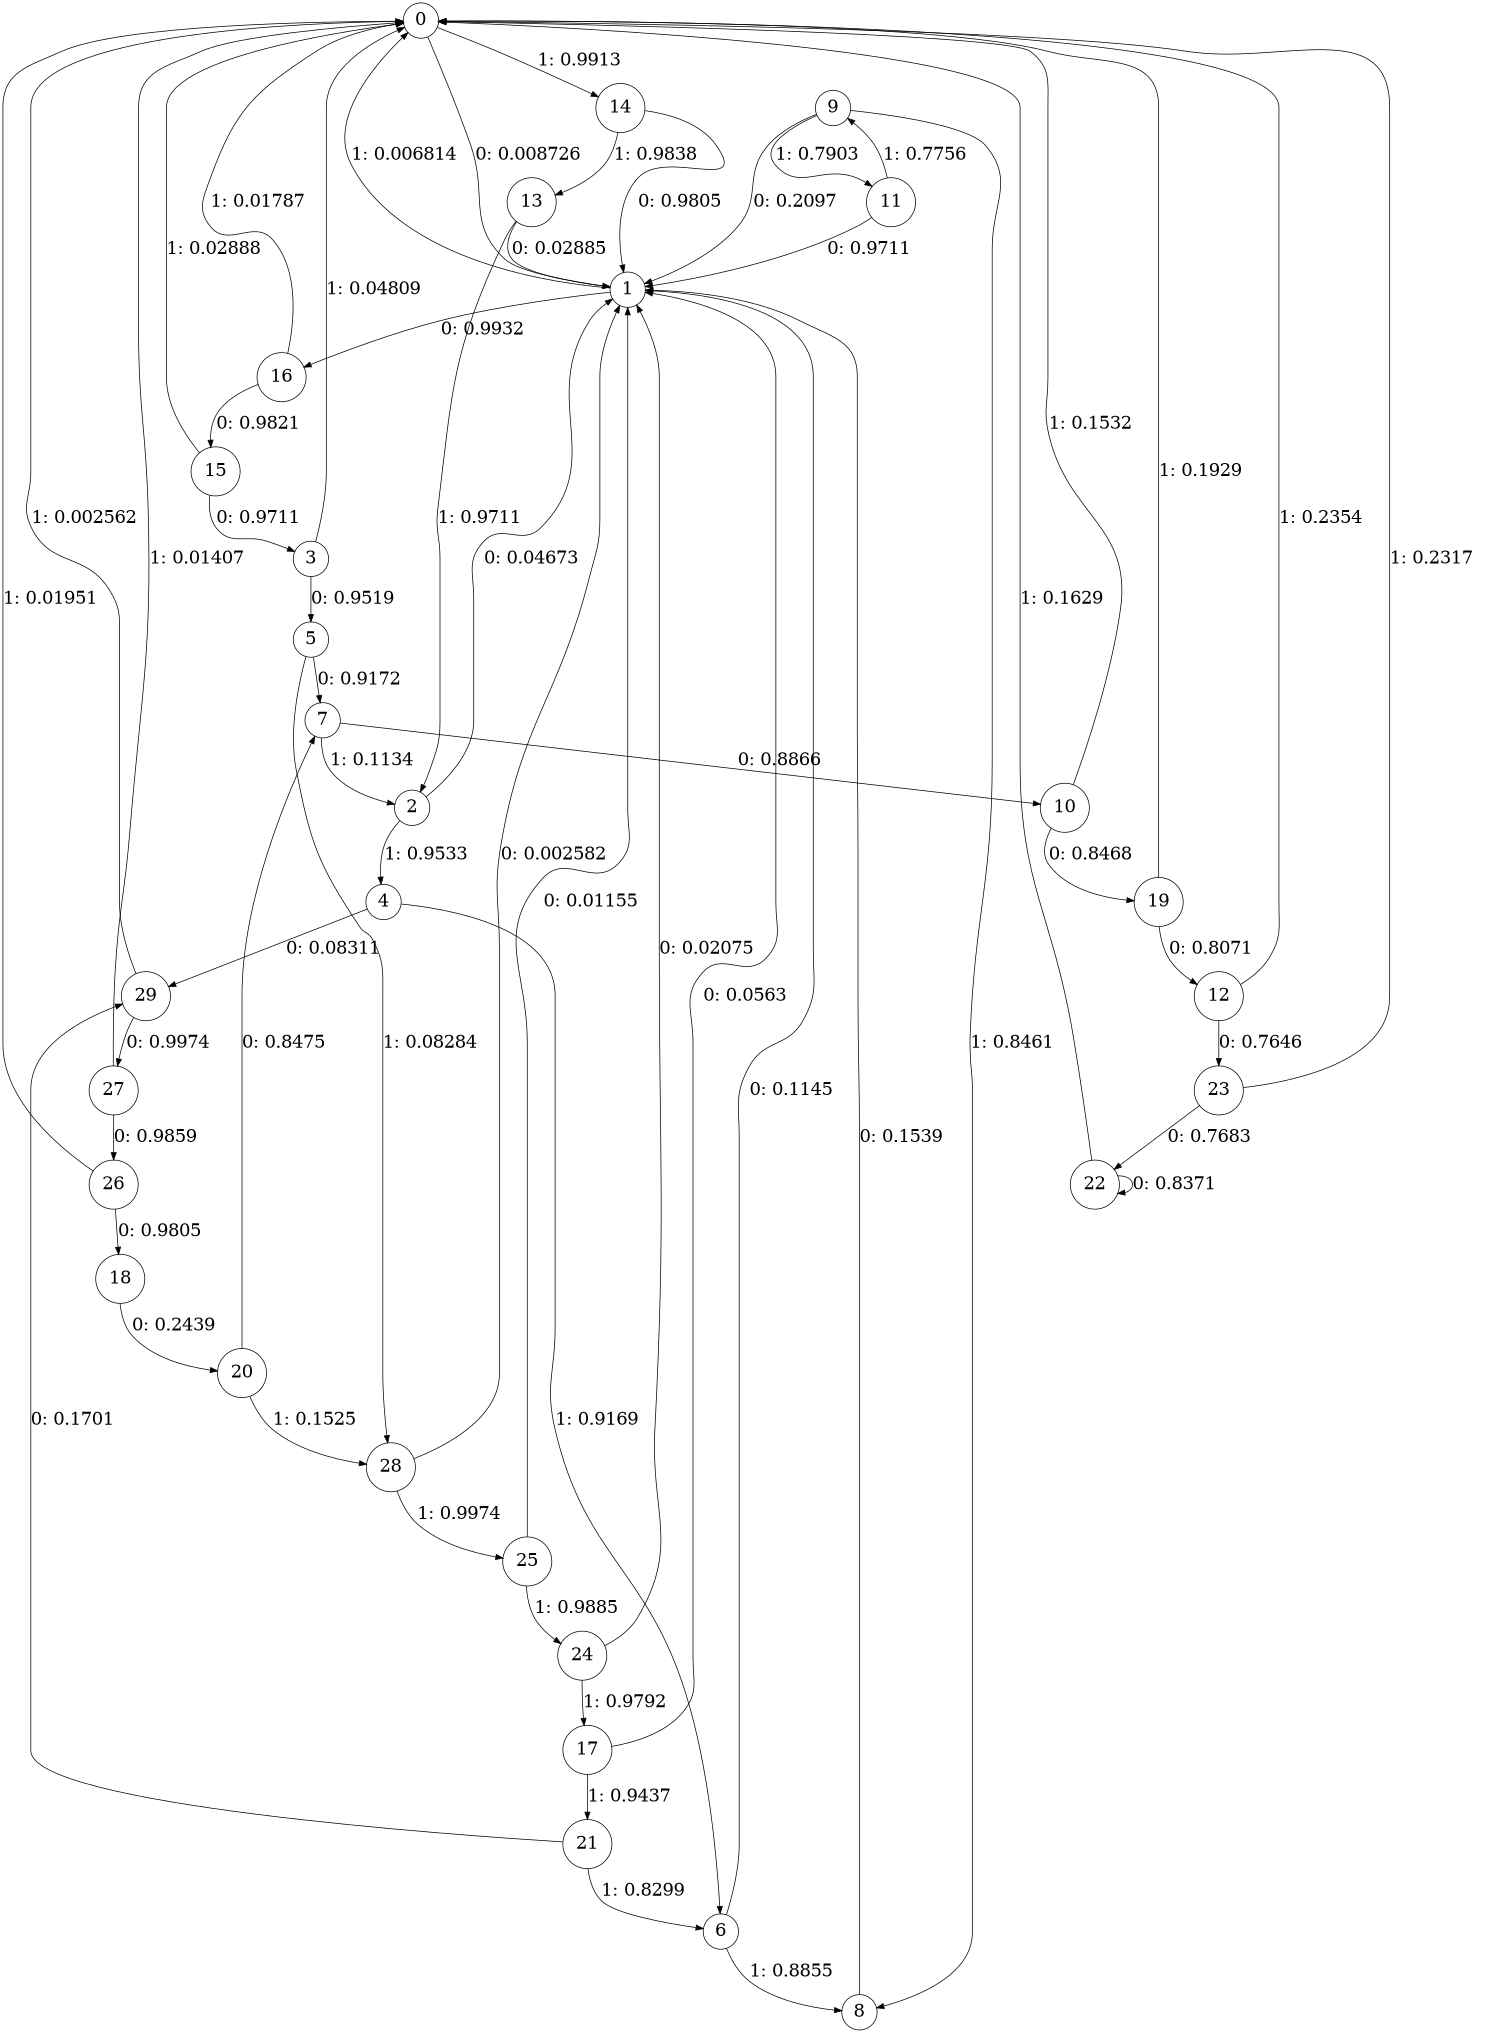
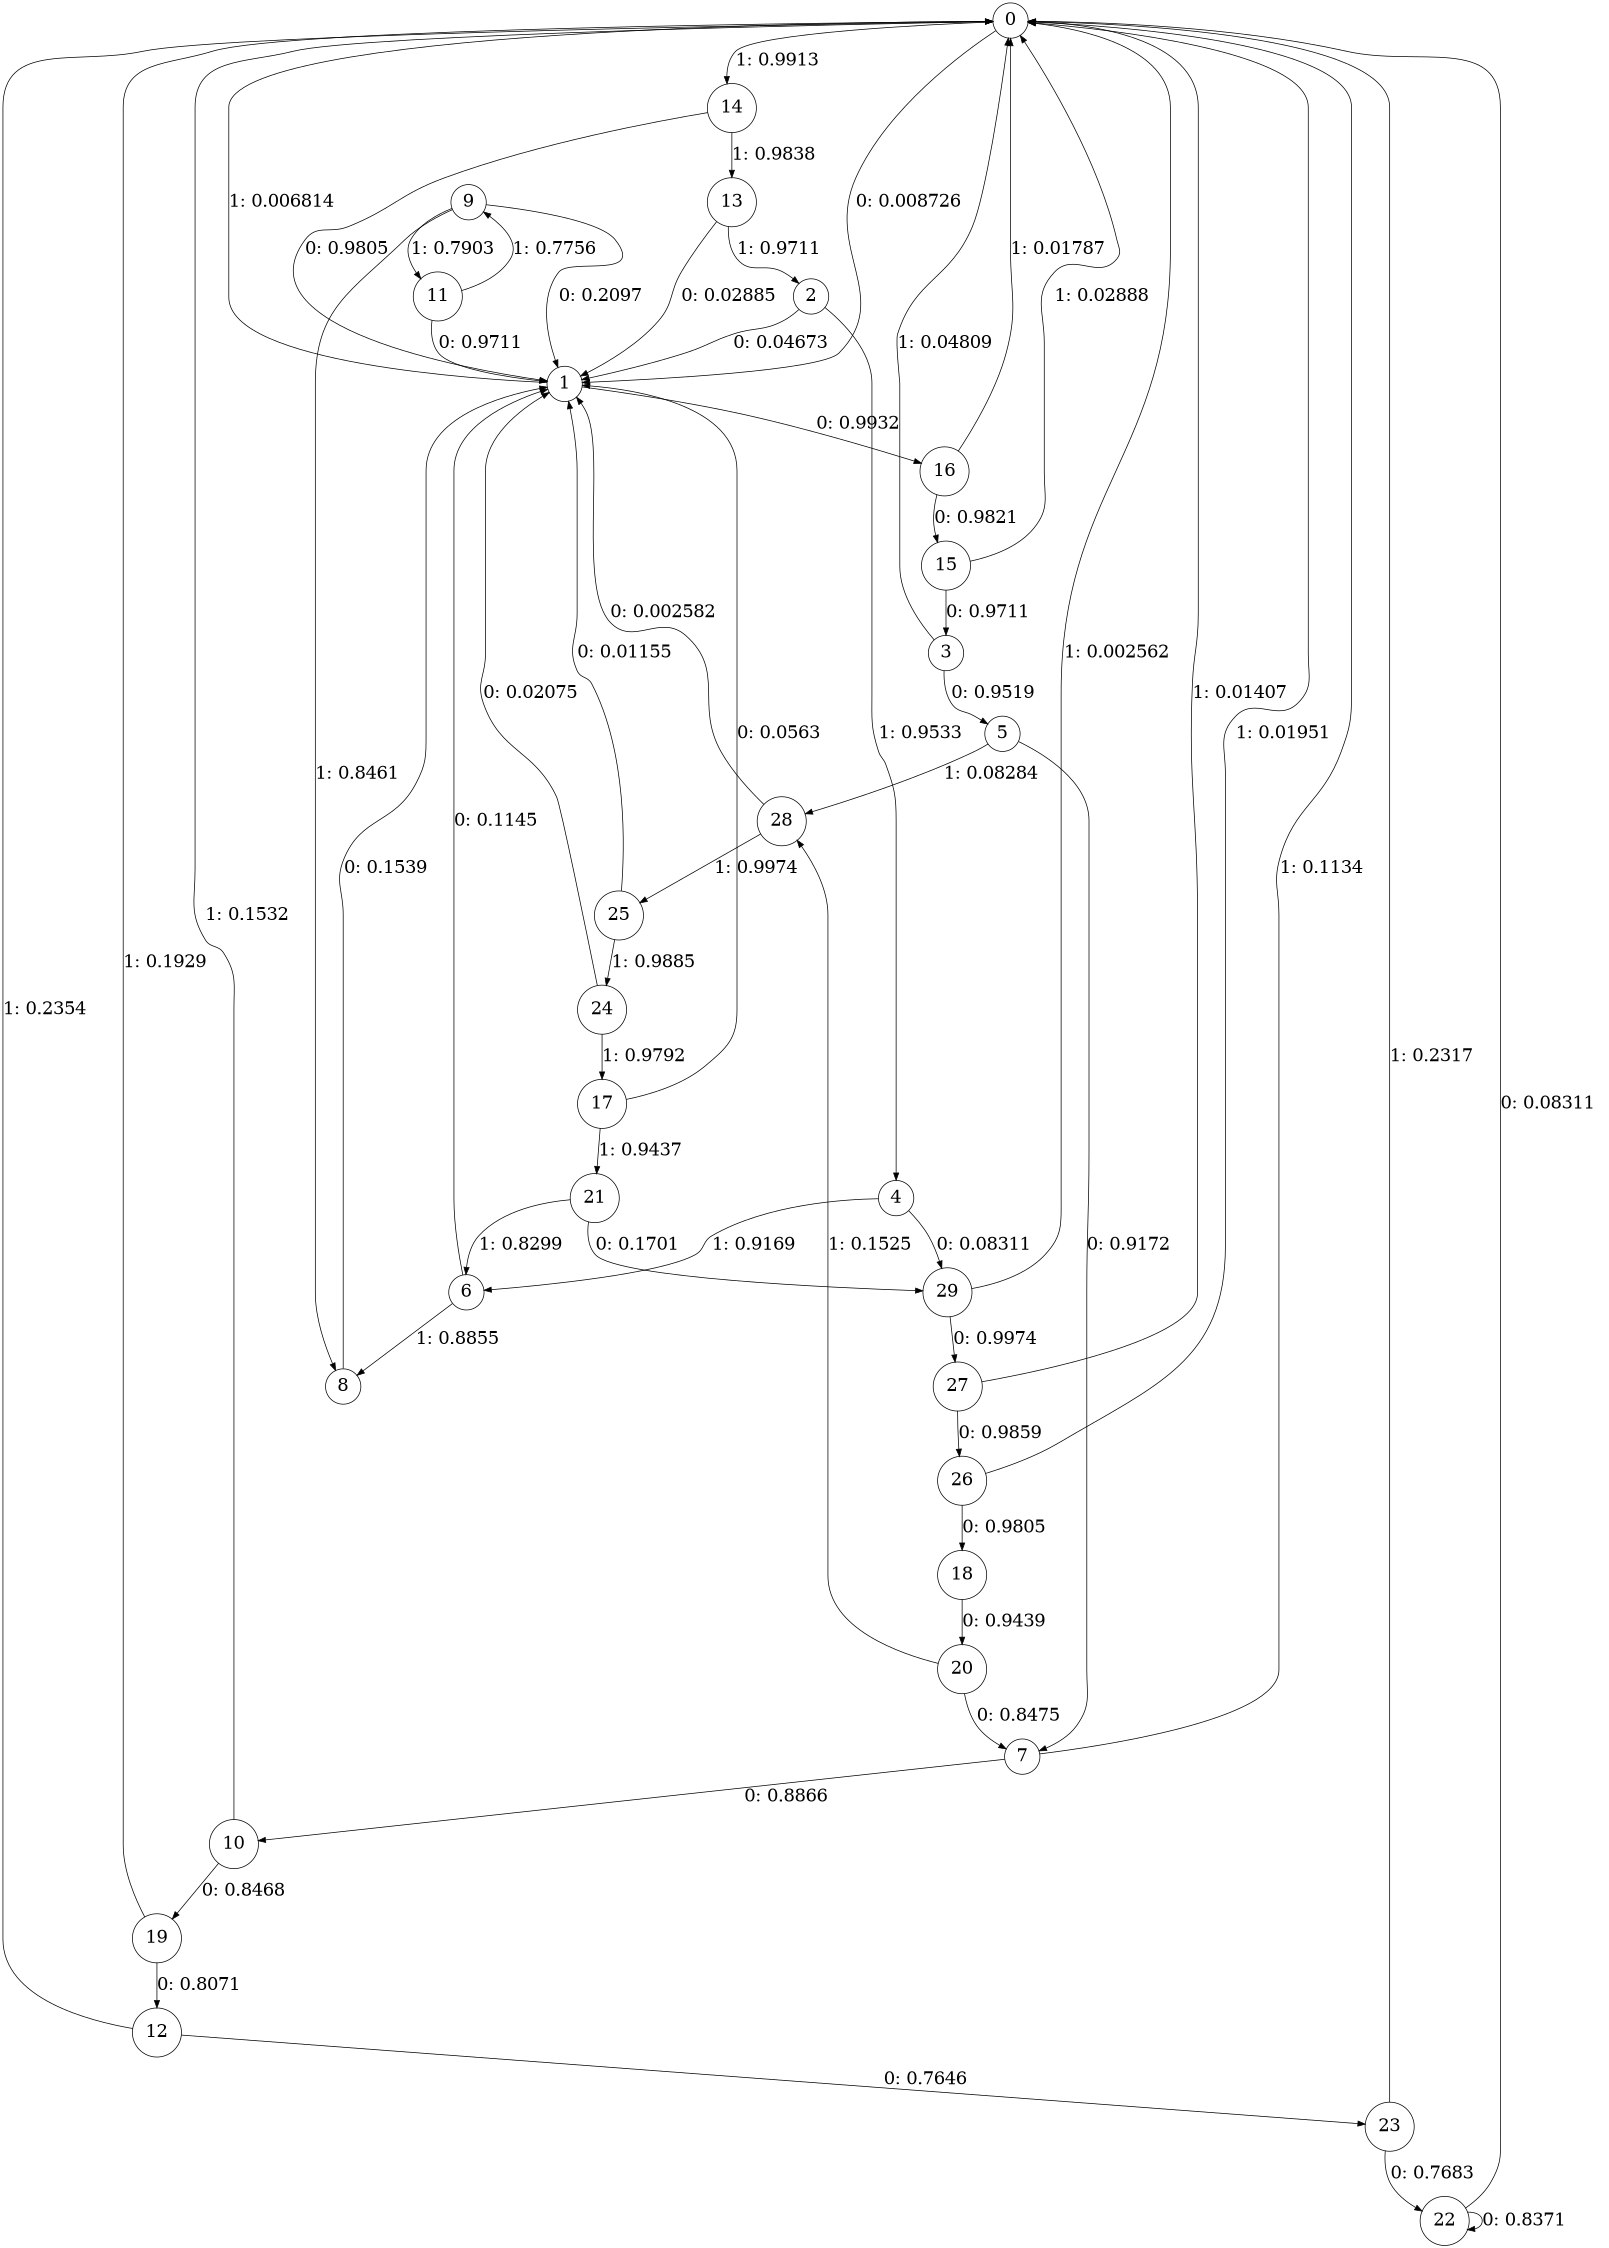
edge "22" -> "0": label "1: 0.1629   " -> "0: 0.08311  "
edge "7" -> "2": now "7" -> "0"
edge "18" -> "20": label "0: 0.2439   " -> "0: 0.9439   "
